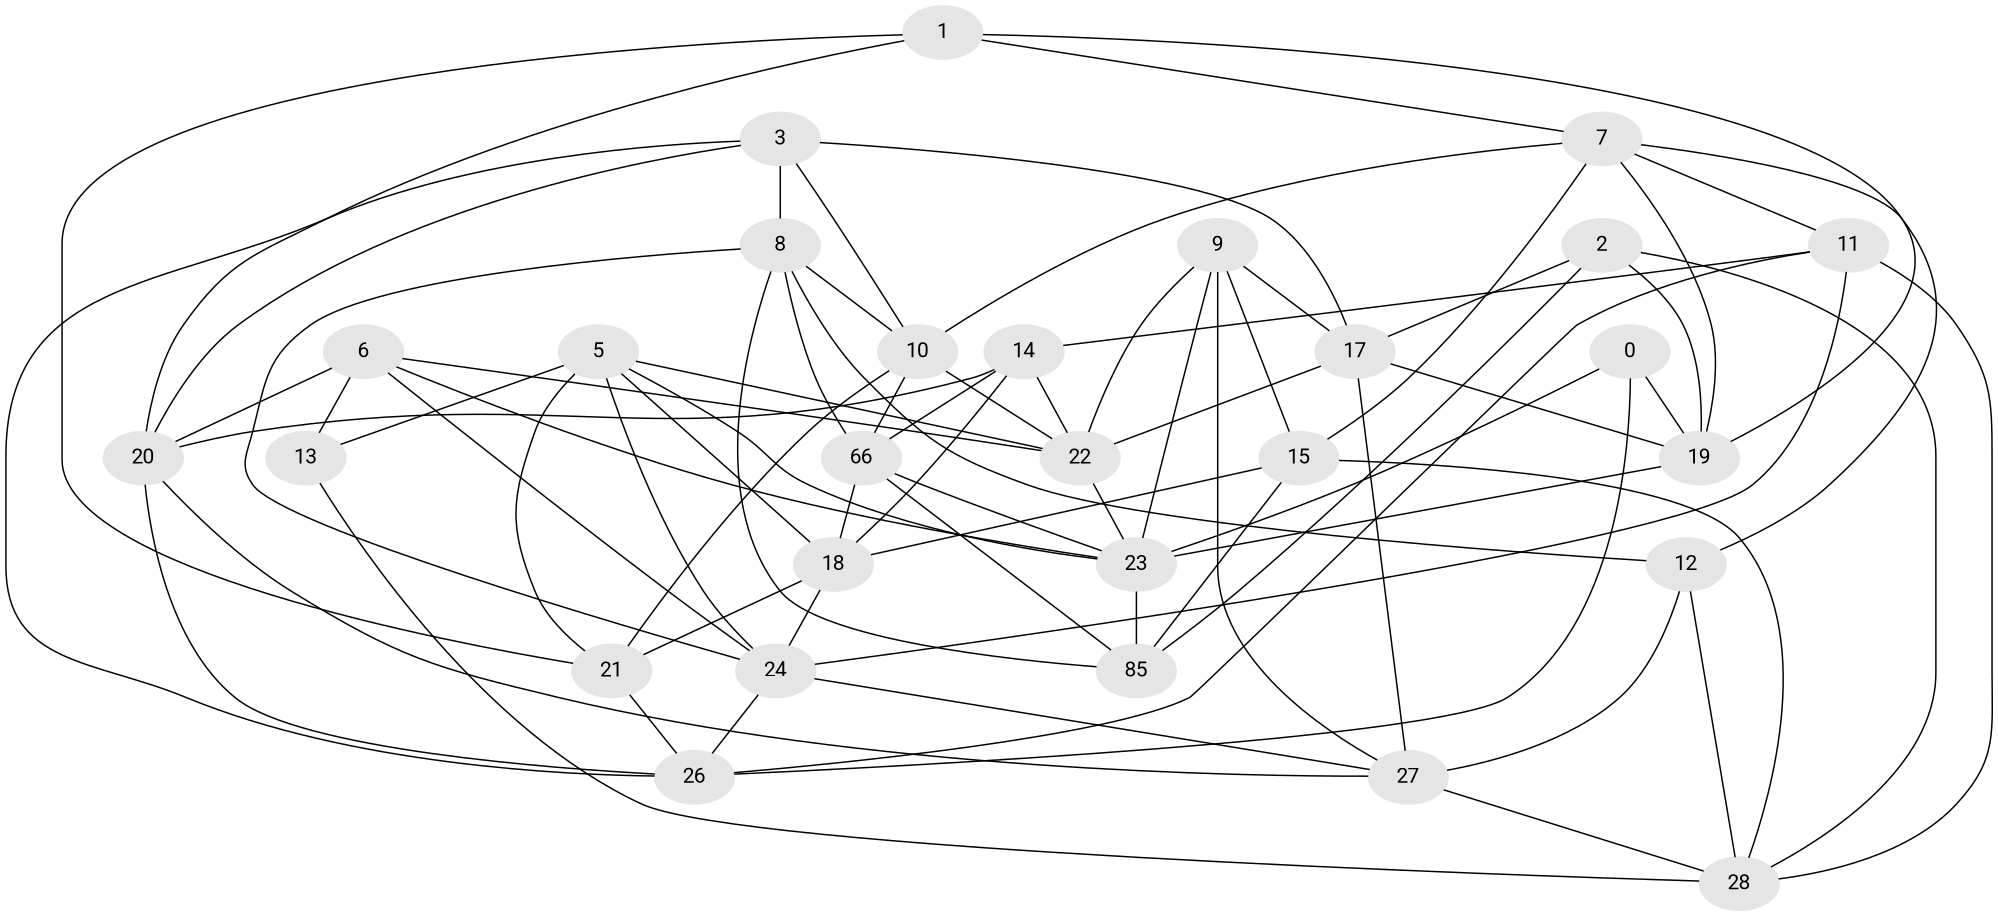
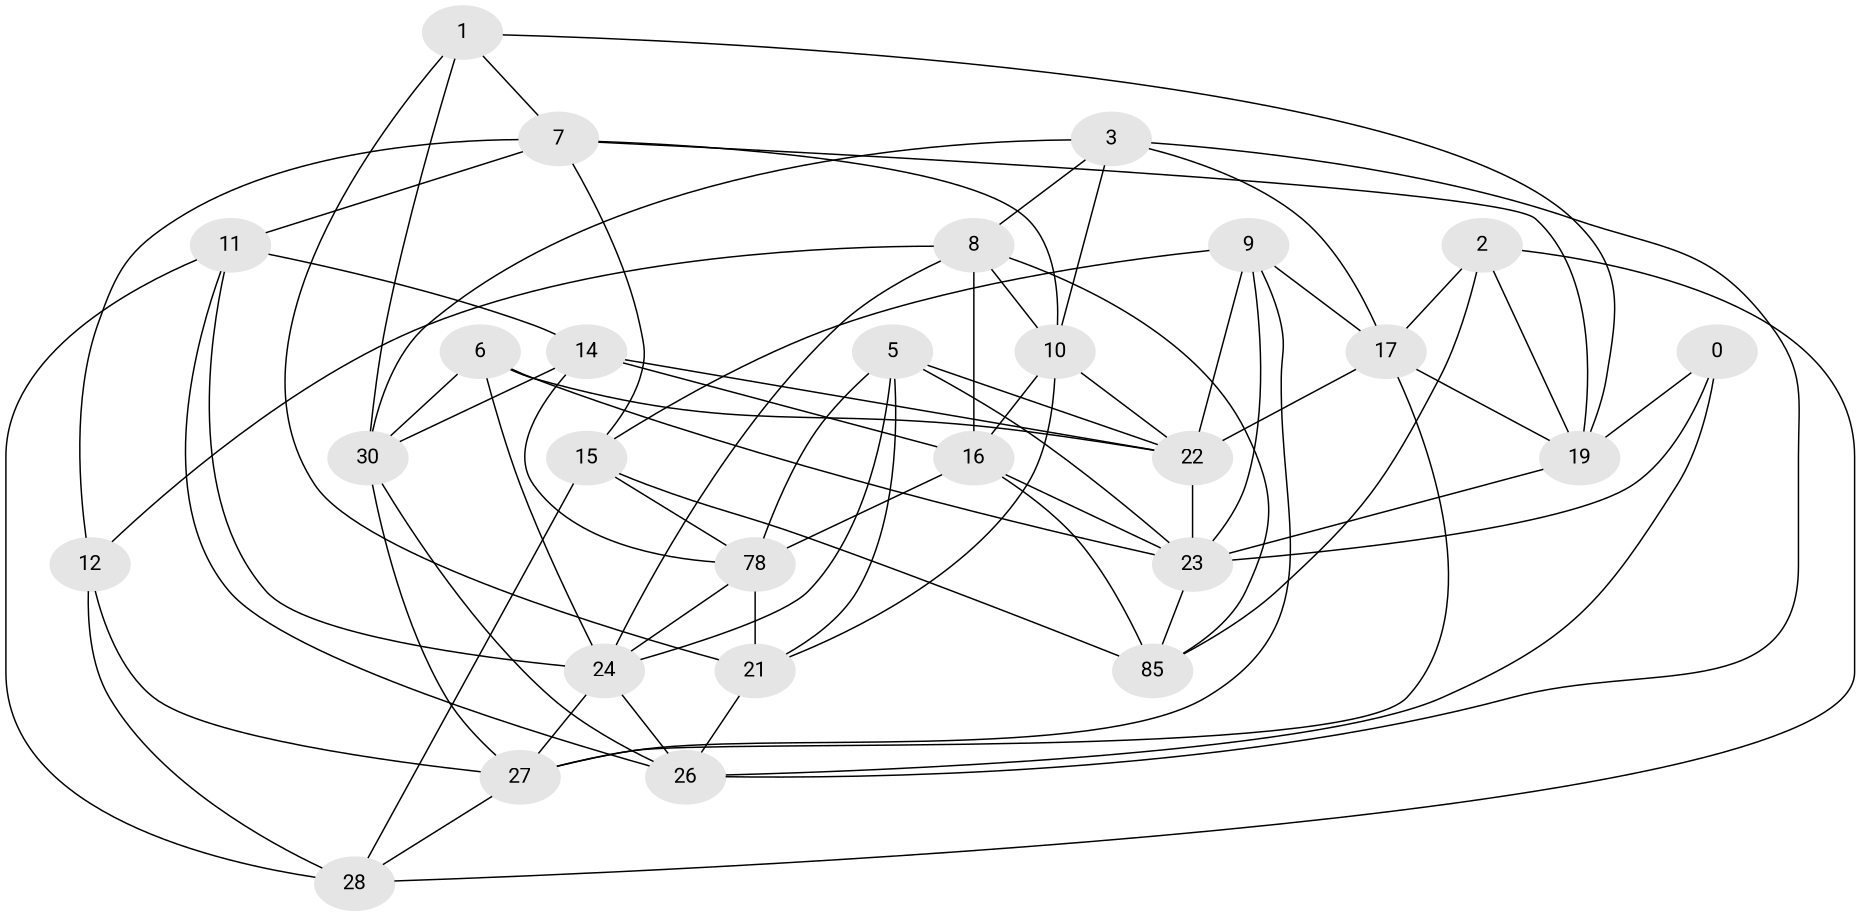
node "20": label "20" -> "30"
node "13": removed
node "66": label "66" -> "16"
node "18": label "18" -> "78"
